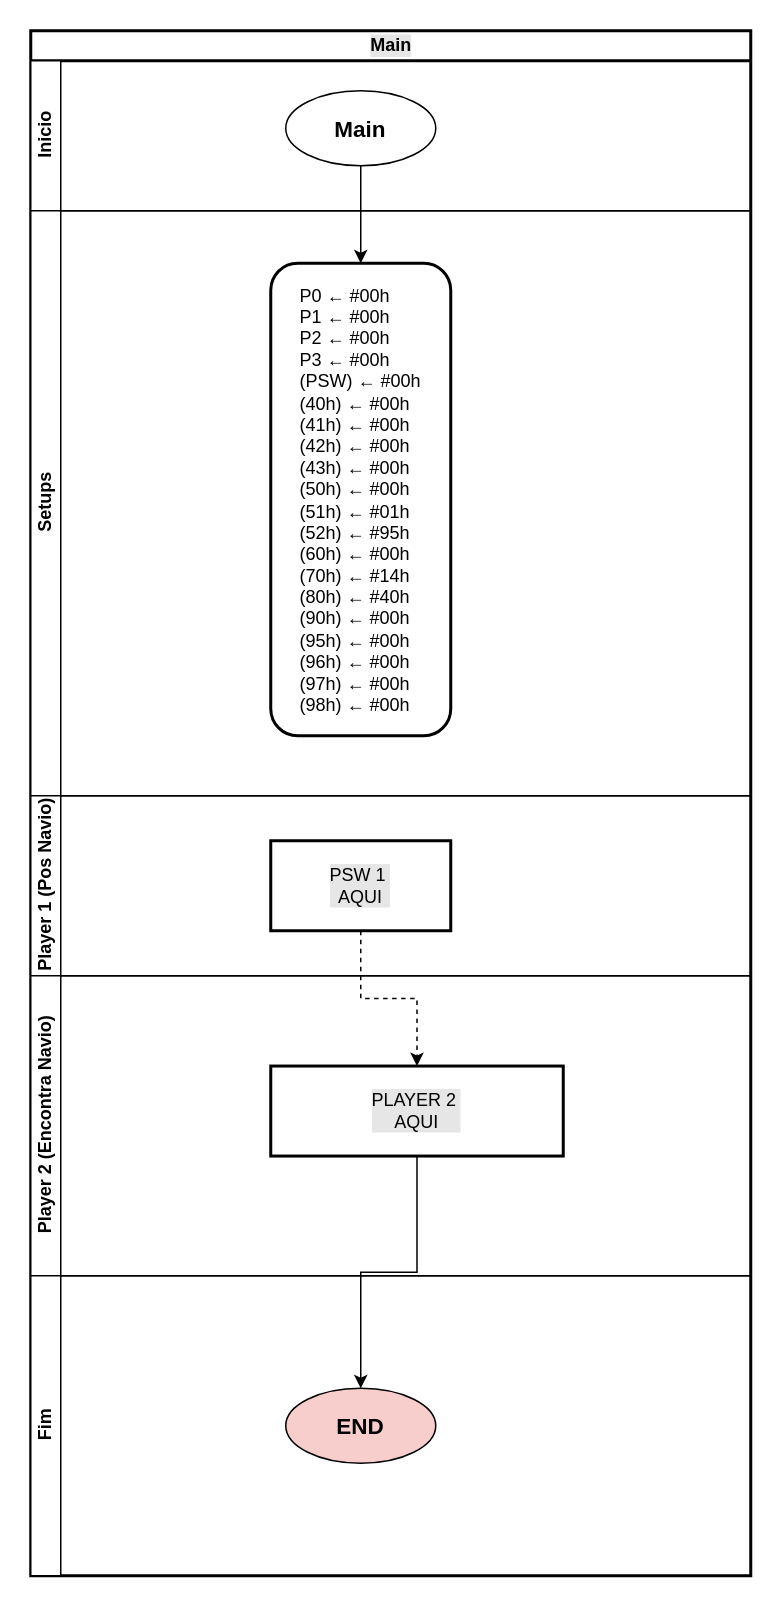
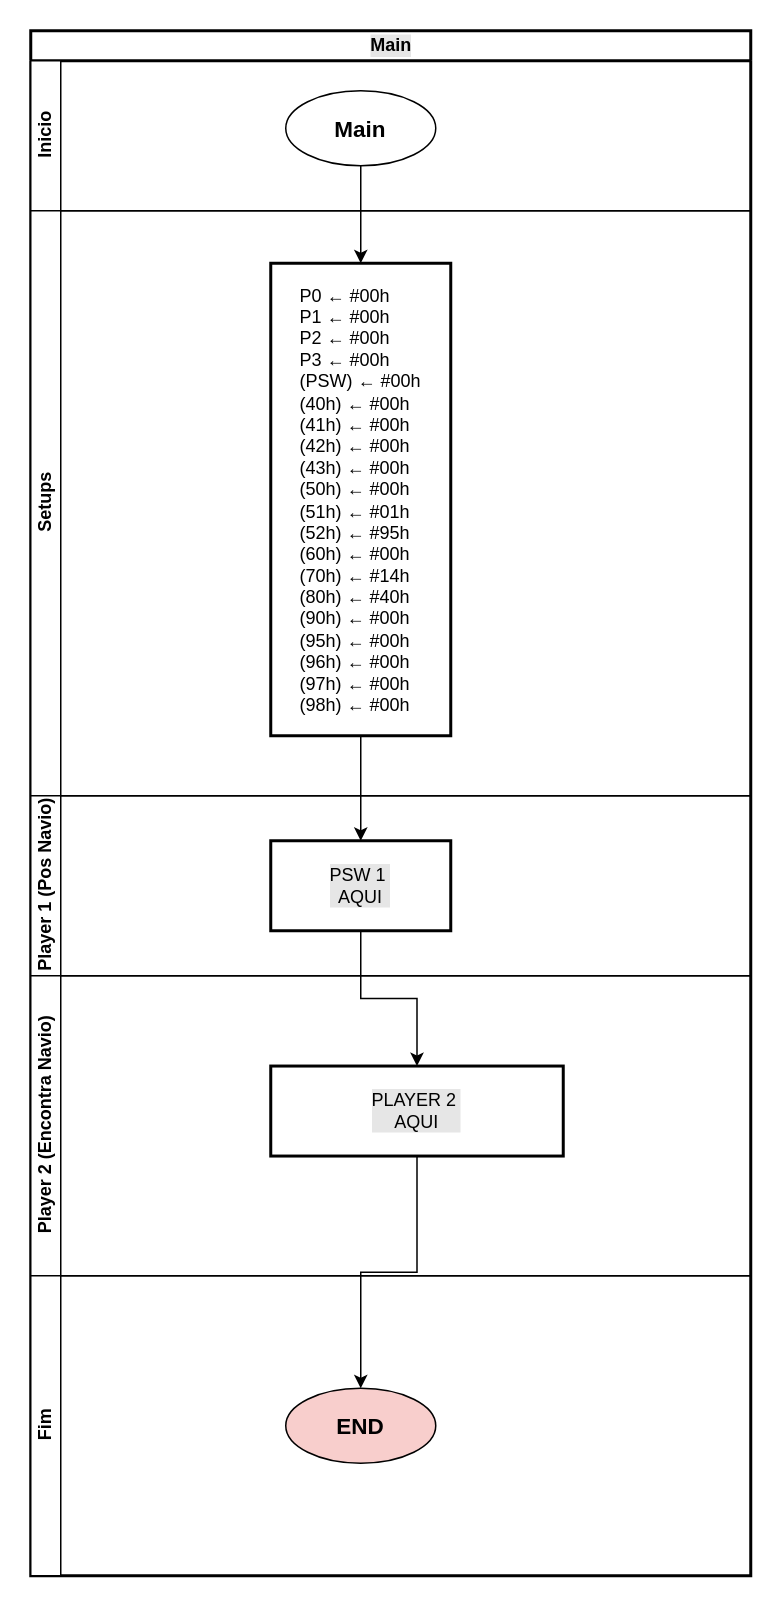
node "P0 ← #00h P1 ← #00h P2 ← #00h P3 ← #00h (PSW) ← #00h (40h) ← #00h (41h) ← #00h (42h) ← #00h (43h) ← #00h (50h) ← #00h (51h) ← #01h (52h) ← #95h (60h) ← #00h (70h) ← #14h (80h) ← #40h (90h) ← #00h (95h) ← #00h (96h) ← #00h (97h) ← #00h (98h) ← #00h": shape rounded rectangle -> rectangle
edge "P0 ← #00h P1 ← #00h P2 ← #00h P3 ← #00h (PSW) ← #00h (40h) ← #00h (41h) ← #00h (42h) ← #00h (43h) ← #00h (50h) ← #00h (51h) ← #01h (52h) ← #95h (60h) ← #00h (70h) ← #14h (80h) ← #40h (90h) ← #00h (95h) ← #00h (96h) ← #00h (97h) ← #00h (98h) ← #00h" -> "PSW 1 AQUI": added
edge "PSW 1 AQUI" -> "PLAYER 2 AQUI": style dashed -> solid
